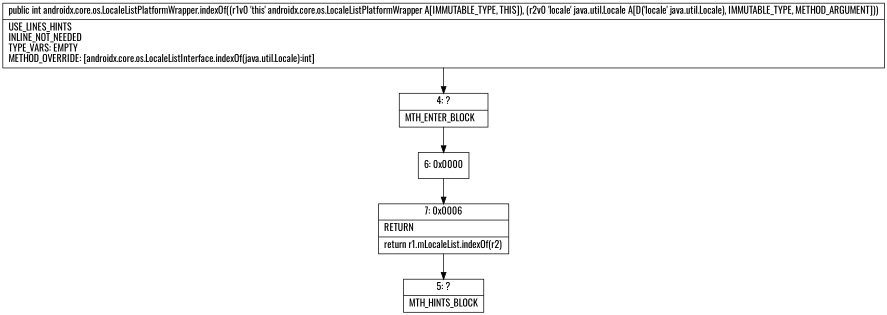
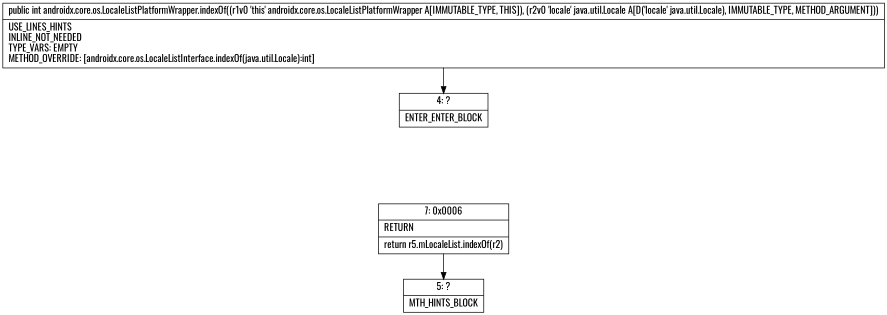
node "4: ?": text "MTH_ENTER_BLOCK" -> "ENTER_ENTER_BLOCK"
node "6: 0x0000": removed
node "7: 0x0006": text "return r1.mLocaleList.indexOf(r2)" -> "return r5.mLocaleList.indexOf(r2)"
